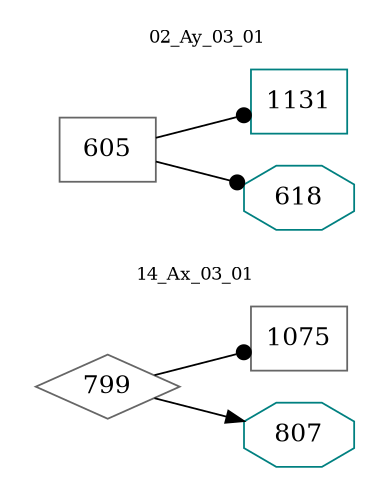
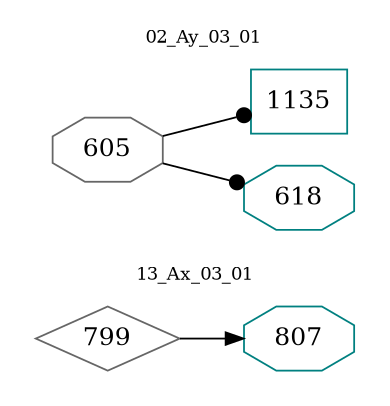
node "1131": label "1131" -> "1135"
node "605": shape box -> octagon
cluster "14_Ax_03_01": label "14_Ax_03_01" -> "13_Ax_03_01"
node "1075": removed
